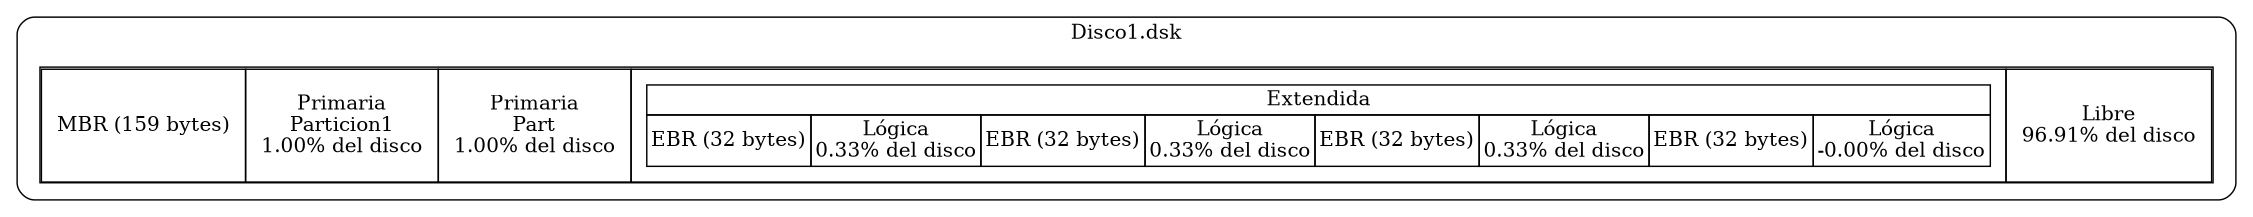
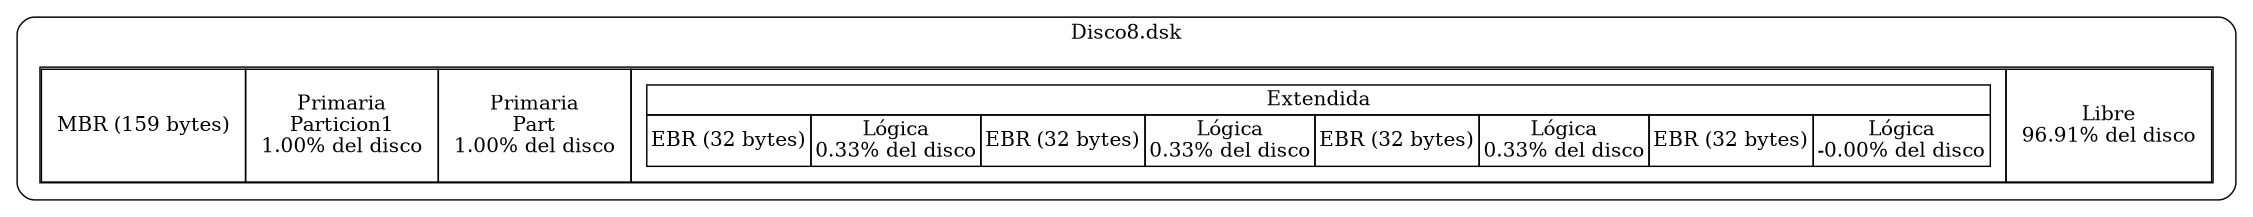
cluster "Disco1.dsk": label "Disco1.dsk" -> "Disco8.dsk"
